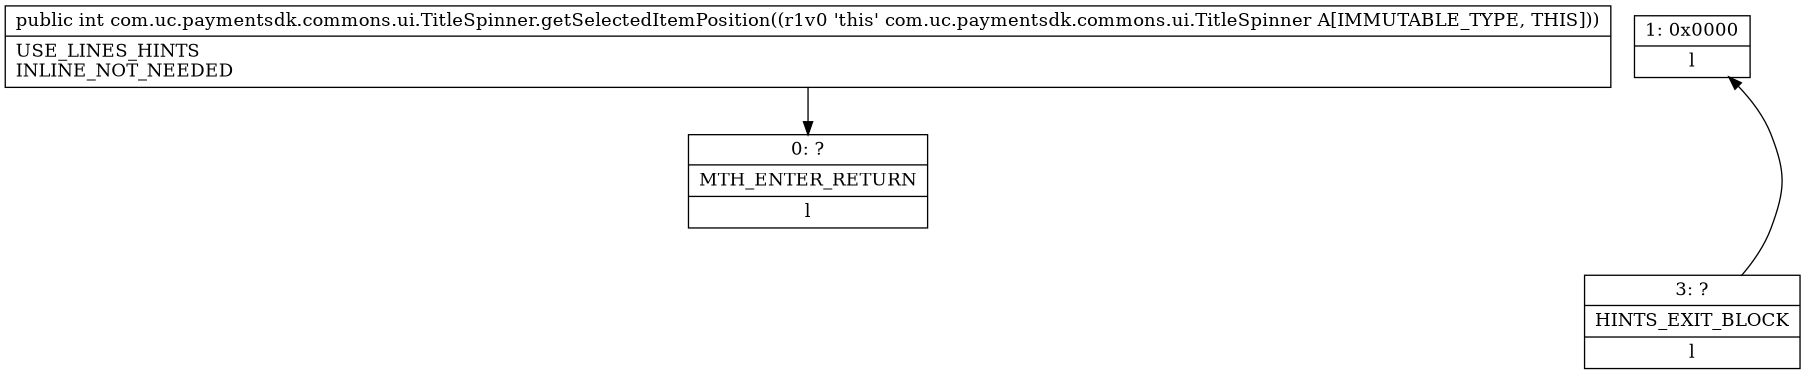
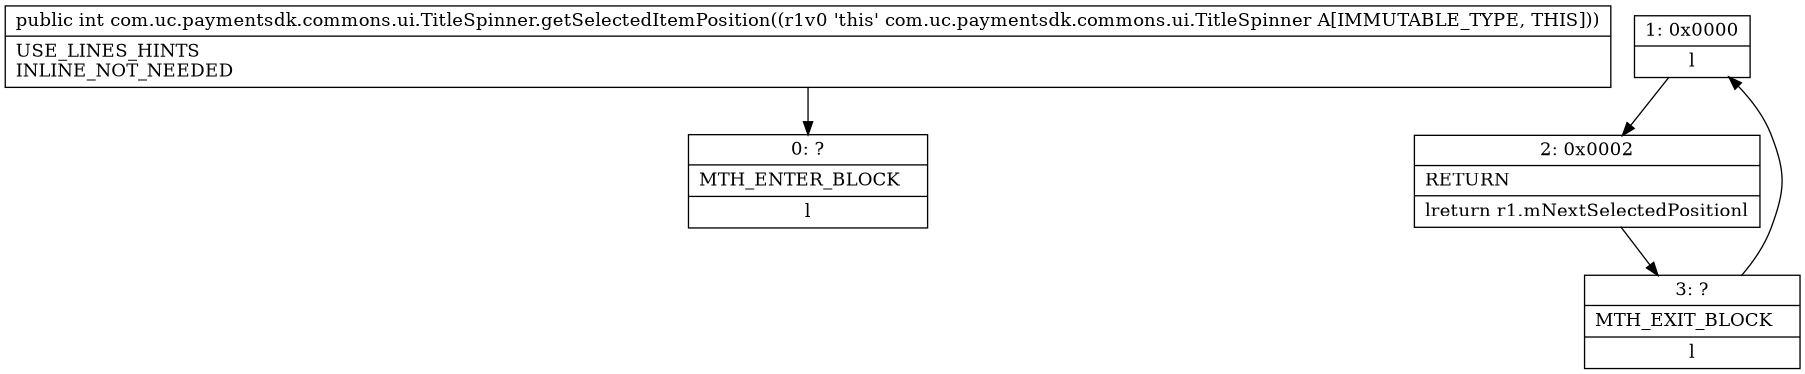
node "0: ?": text "MTH_ENTER_RETURN" -> "MTH_ENTER_BLOCK"
node "2: 0x0002": added
node "3: ?": text "HINTS_EXIT_BLOCK" -> "MTH_EXIT_BLOCK"
